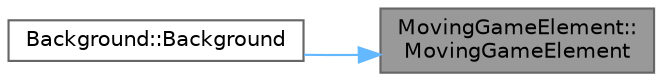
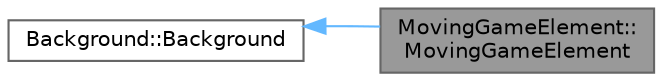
edge "Background::Background" -> "MovingGameElement:: MovingGameElement": reversed
